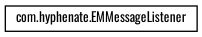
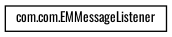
node "com.hyphenate.EMMessageListener": label "com.hyphenate.EMMessageListener" -> "com.com.EMMessageListener"
